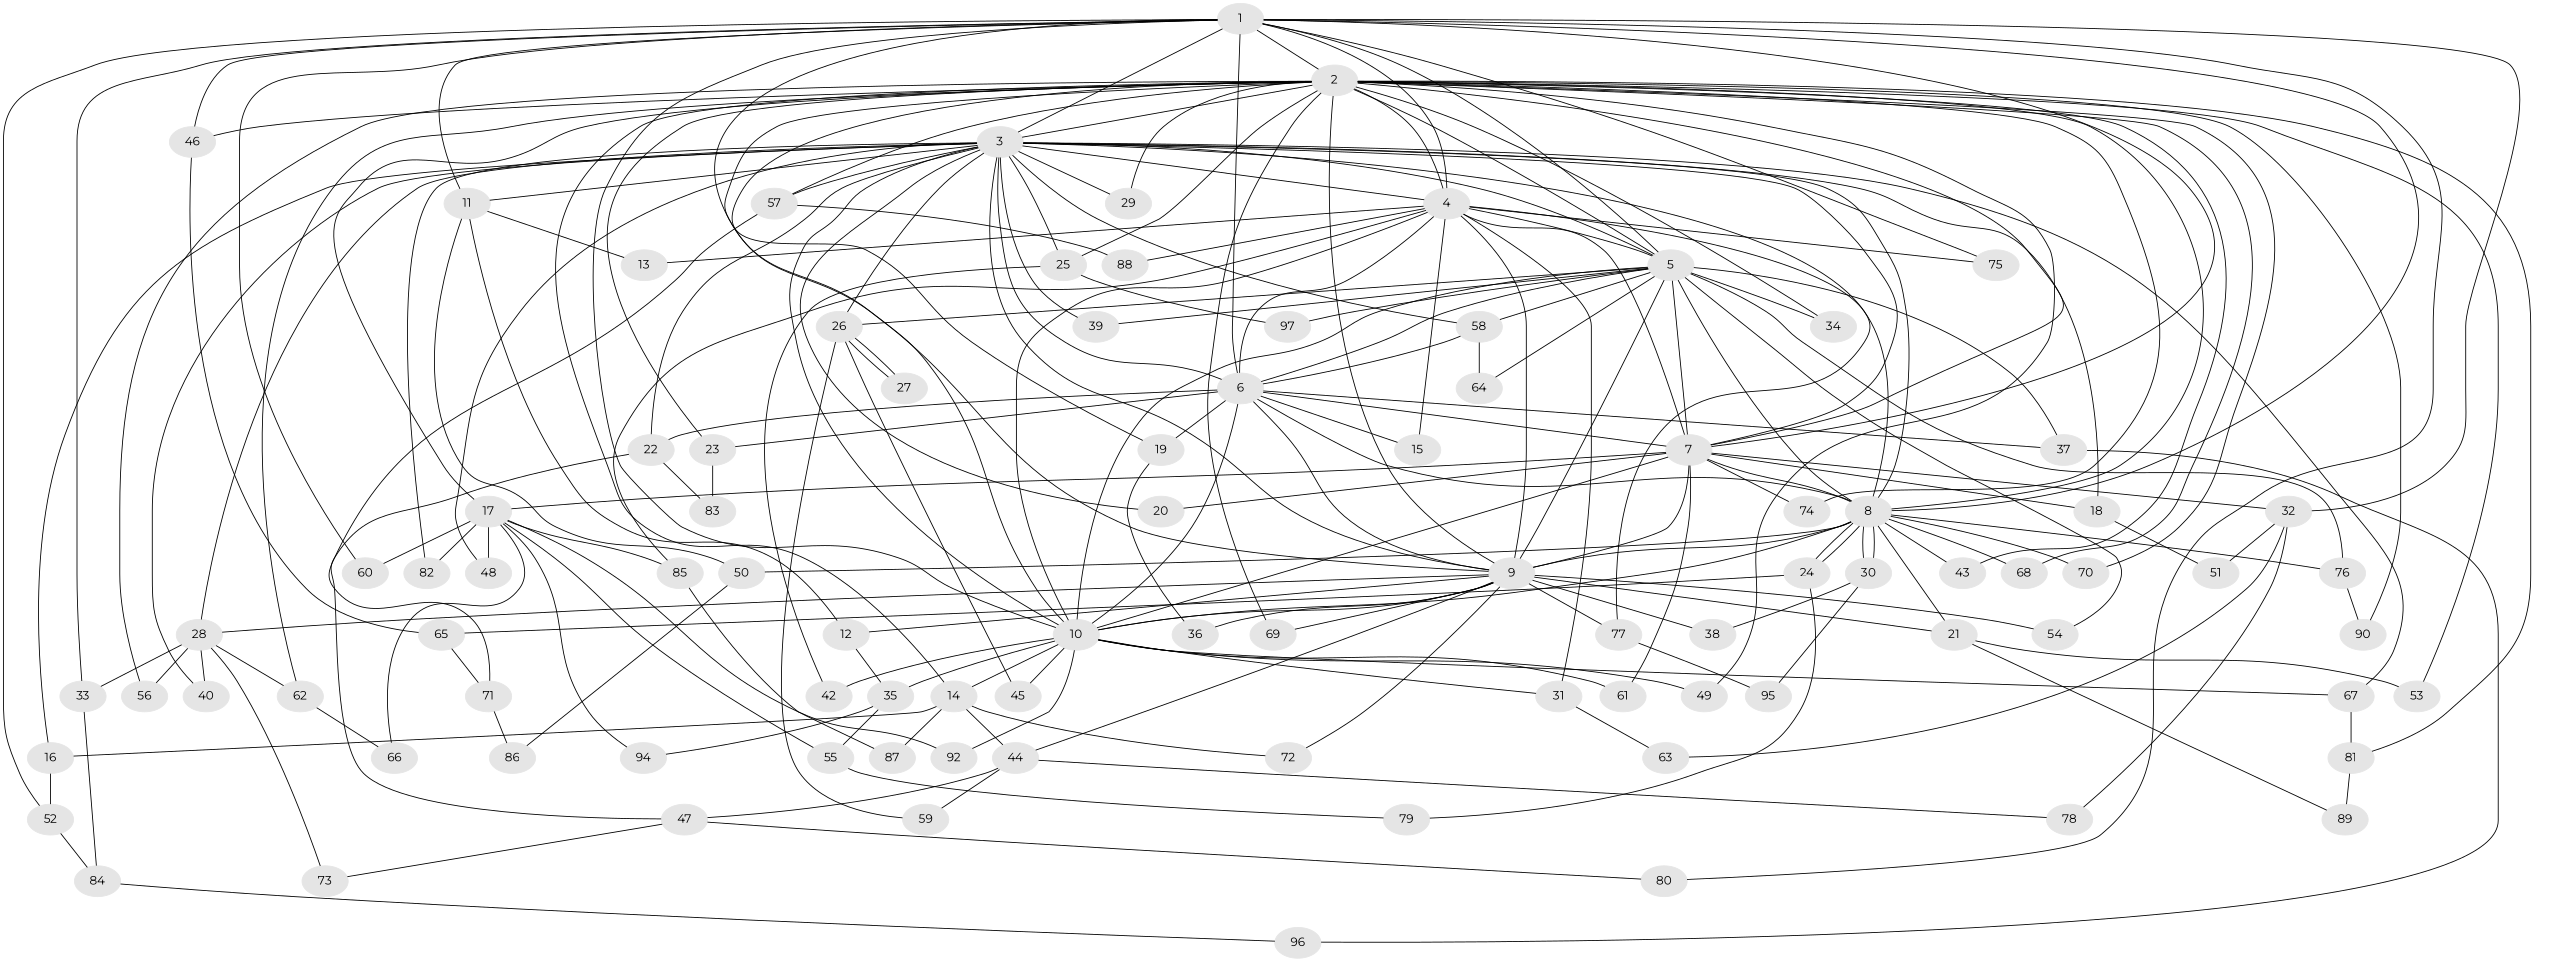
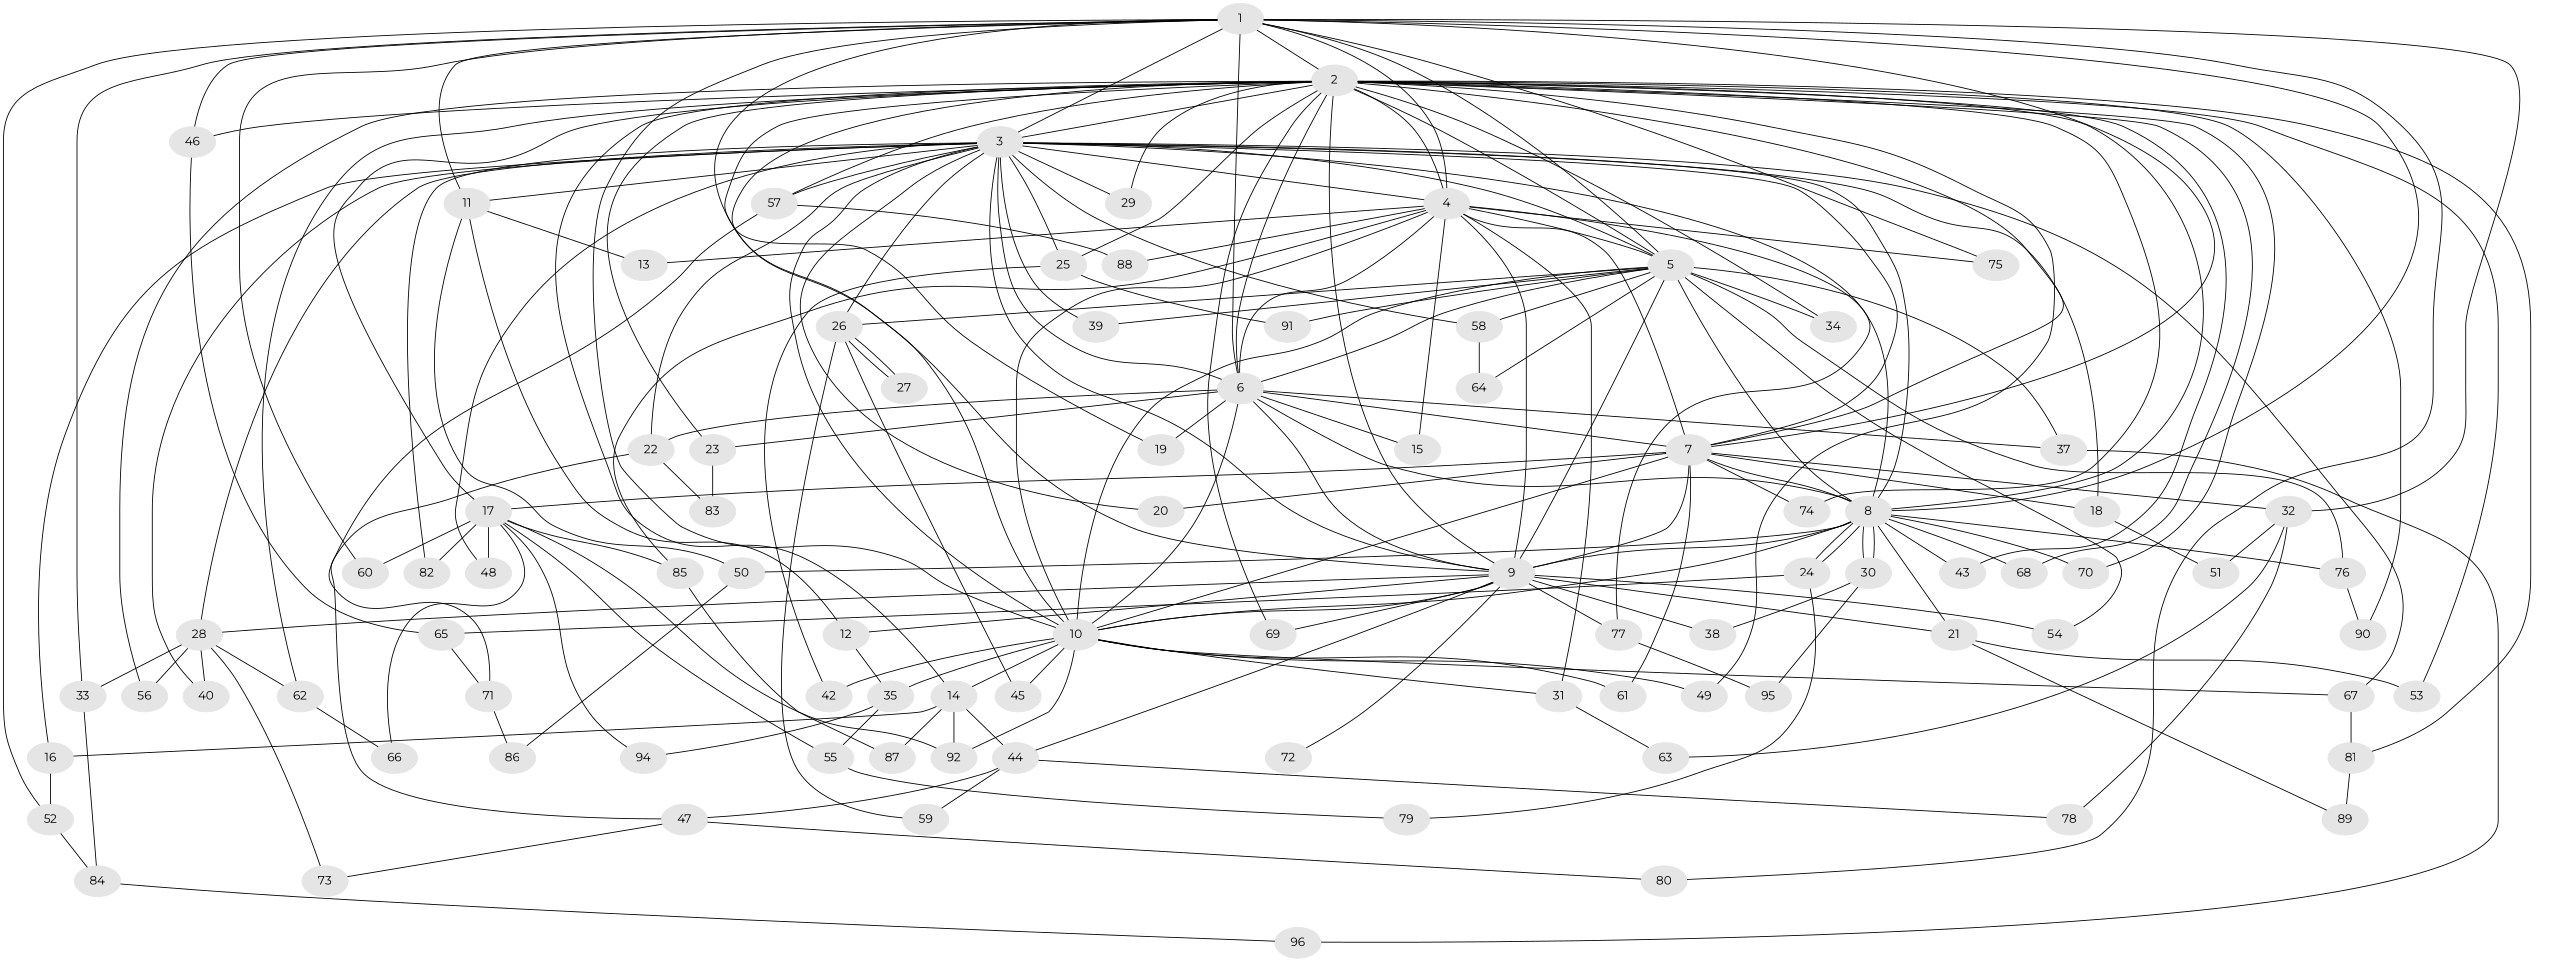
node "97": label "97" -> "91"
edge "5" -- "7": removed
edge "58" -- "6": now "2" -- "6"
node "36": removed
edge "14" -- "72": now "14" -- "92"
